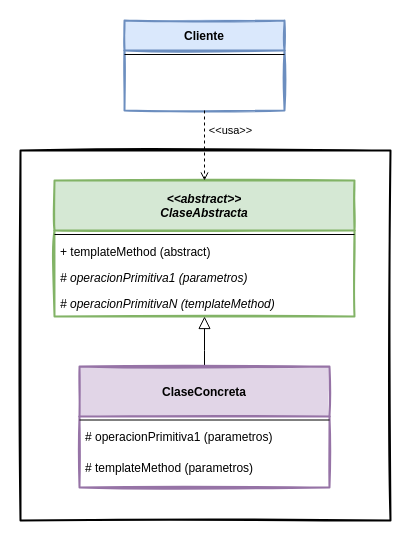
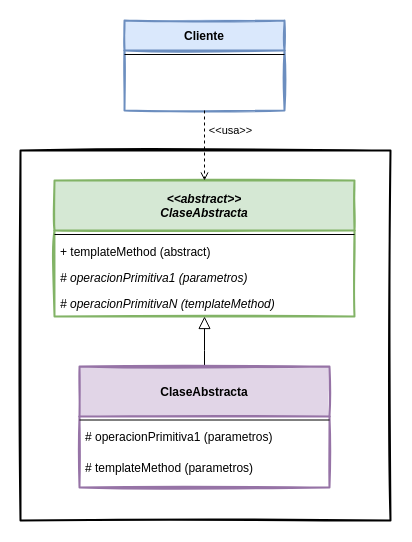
node "ClaseConcreta": label "ClaseConcreta" -> "ClaseAbstracta"
